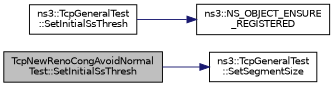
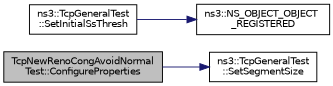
node "ns3::NS_OBJECT_ENSURE _REGISTERED": label "ns3::NS_OBJECT_ENSURE _REGISTERED" -> "ns3::NS_OBJECT_OBJECT _REGISTERED"
node "TcpNewRenoCongAvoidNormal Test::SetInitialSsThresh": label "TcpNewRenoCongAvoidNormal Test::SetInitialSsThresh" -> "TcpNewRenoCongAvoidNormal Test::ConfigureProperties"
